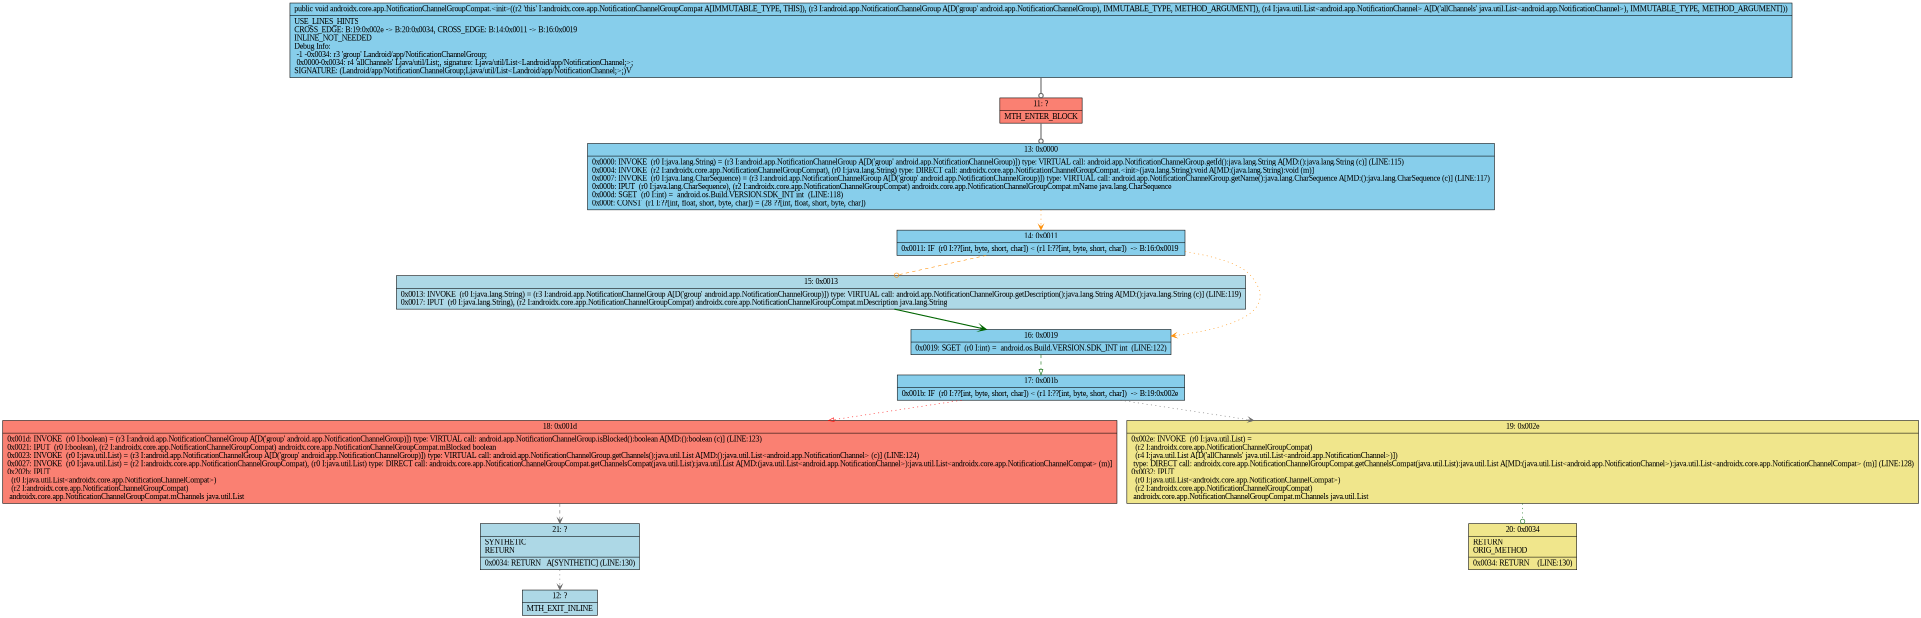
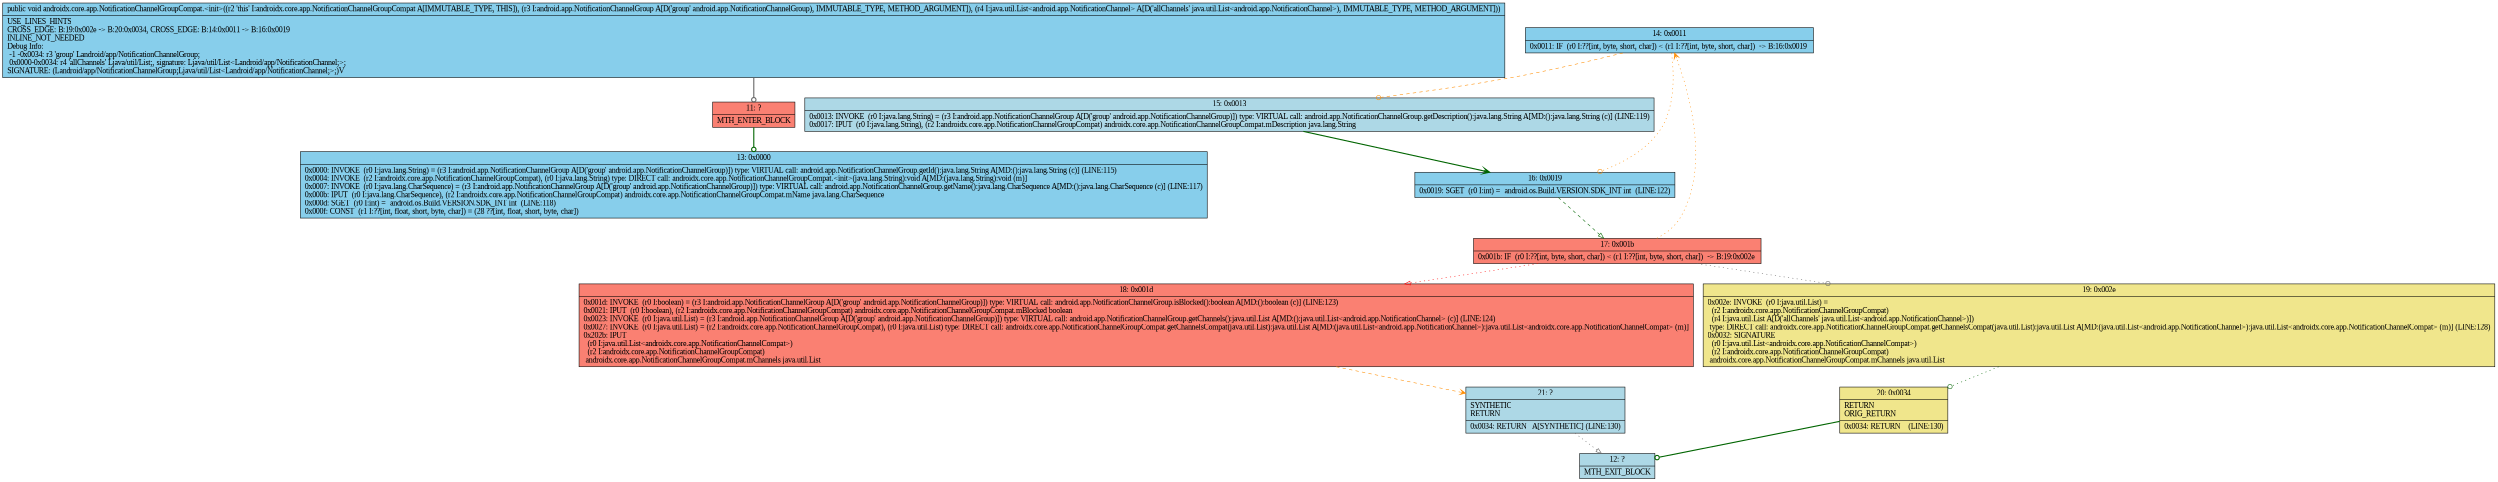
edge "11: ?" -> "13: 0x0000": color gray40 -> darkgreen
edge "13: 0x0000" -> "14: 0x0011": now "17: 0x001b" -> "14: 0x0011"
edge "14: 0x0011" -> "16: 0x0019": arrowhead vee -> odot
node "17: 0x001b": fillcolor skyblue -> salmon
edge "17: 0x001b" -> "19: 0x002e": arrowhead vee -> odot
edge "20: 0x0034" -> "12: ?": added
node "19: 0x002e": text "0x0032: IPUT" -> "0x0032: SIGNATURE"
edge "18: 0x001d" -> "21: ?": color gray40 -> darkorange
node "20: 0x0034": text "ORIG_METHOD" -> "ORIG_RETURN"
edge "21: ?" -> "12: ?": arrowhead vee -> onormal
node "12: ?": text "MTH_EXIT_INLINE" -> "MTH_EXIT_BLOCK"
